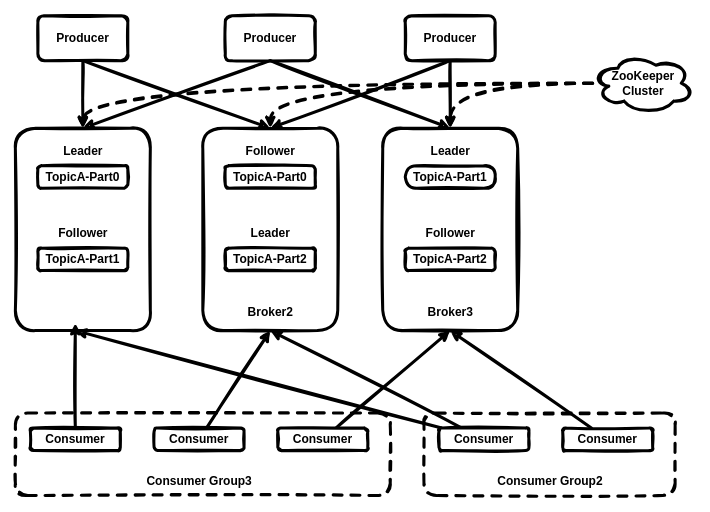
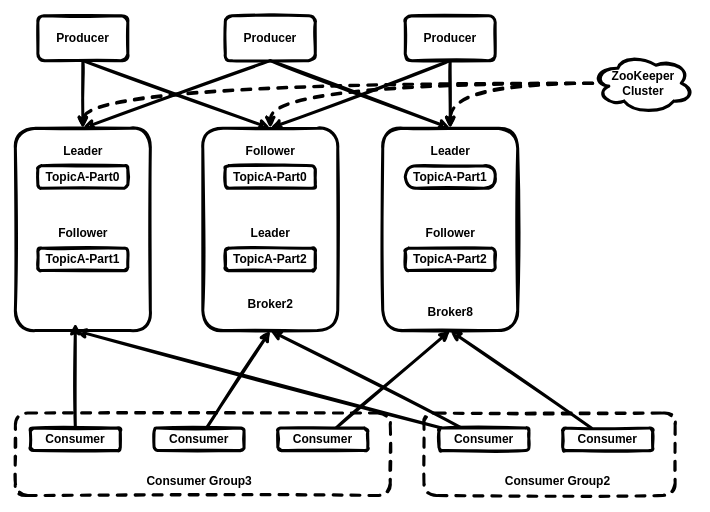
node "Broker2": moved (270, 312) -> (270, 304)
node "Broker3": label "Broker3" -> "Broker8"
node "Consumer Group2": moved (550, 480) -> (557, 480)
